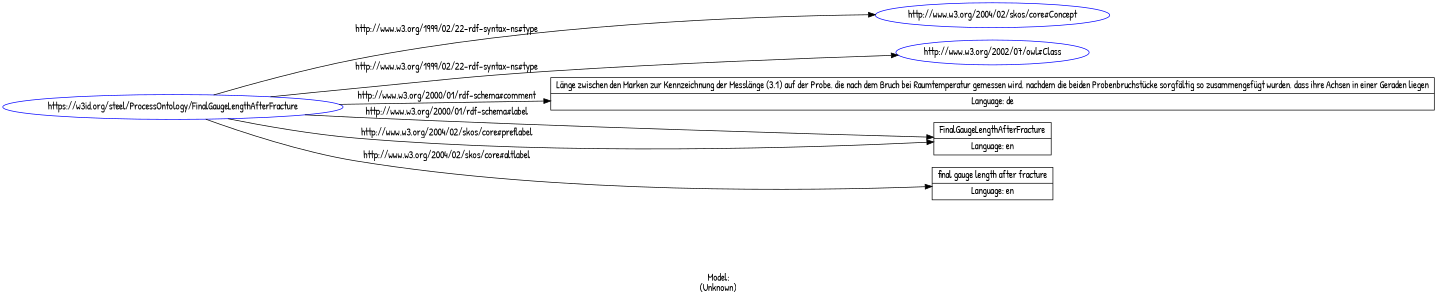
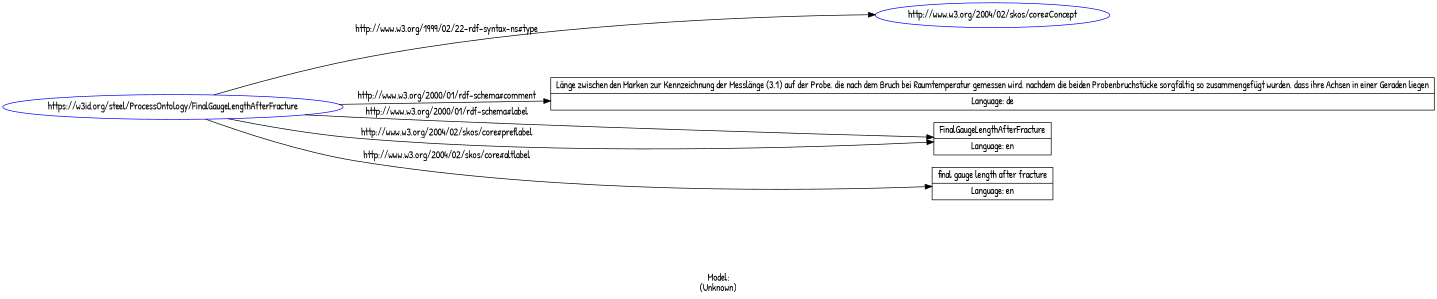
node "http://www.w3.org/2002/07/owl#Class": removed
